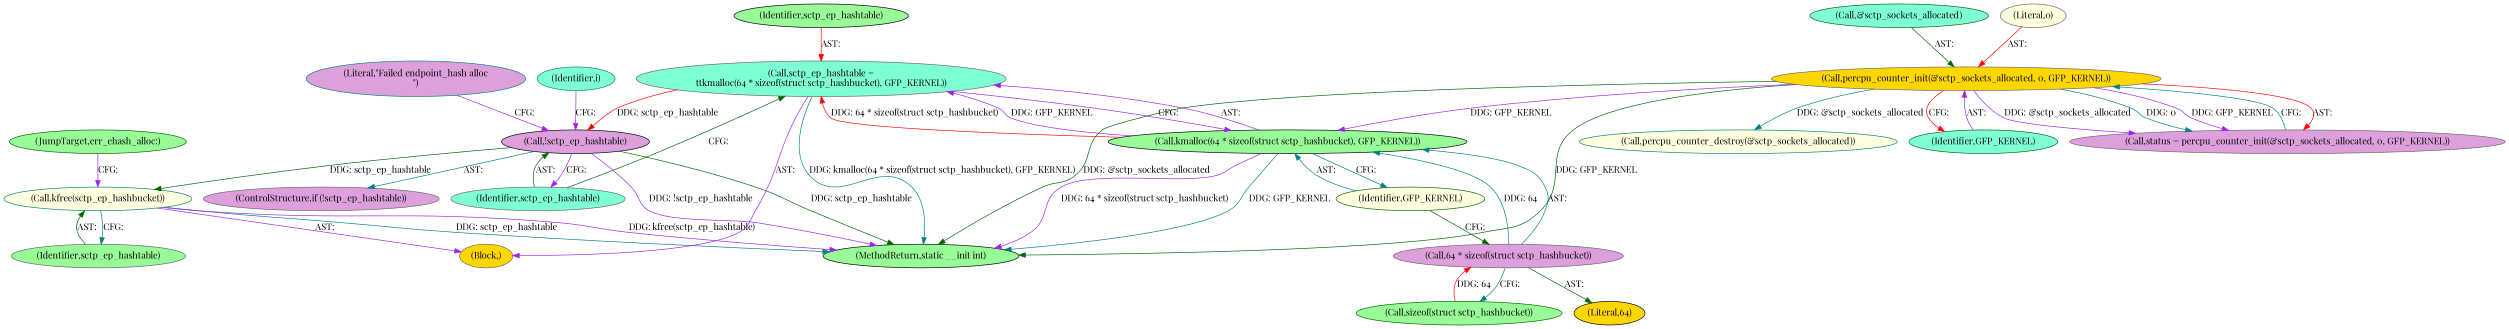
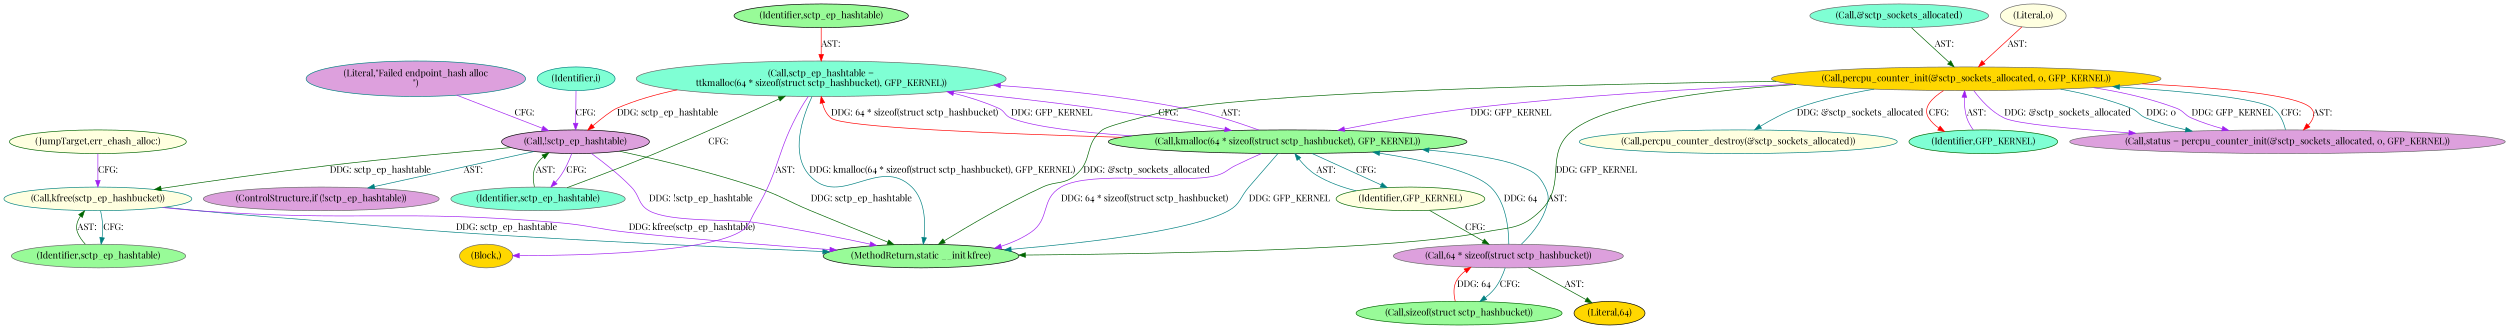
node "(Call,&sctp_sockets_allocated)": color darkgreen -> gray40
node "(JumpTarget,err_ehash_alloc:)": fillcolor palegreen -> lightyellow
edge "(Call,kfree(sctp_ep_hashbucket))" -> "(Block,)": removed, label "AST:"
node "(MethodReturn,static __init int)": label "(MethodReturn,static __init int)" -> "(MethodReturn,static __init kfree)"
